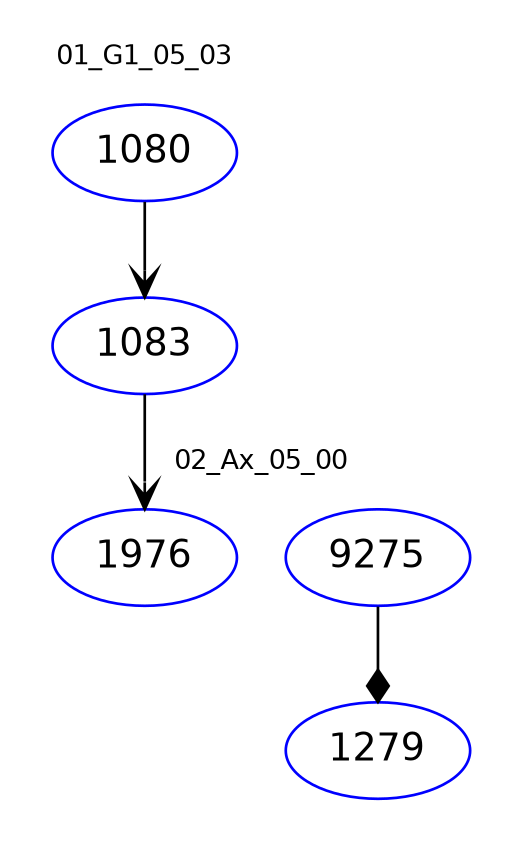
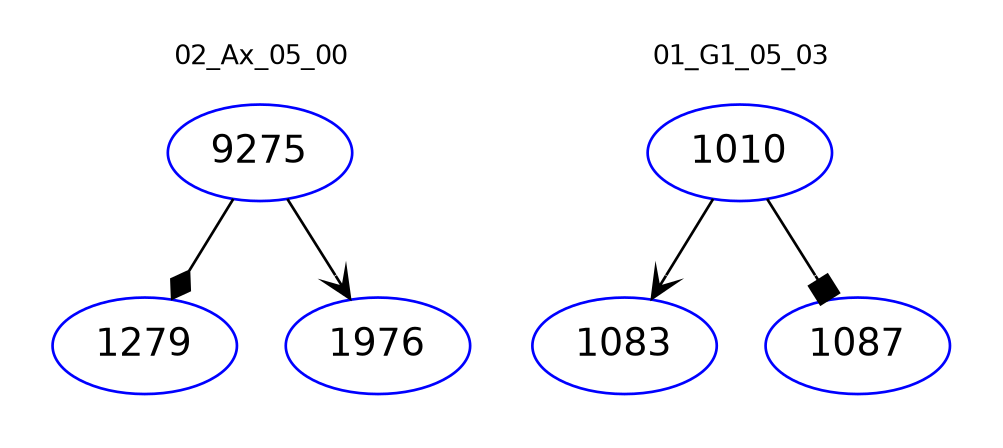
node "1080": label "1080" -> "1010"
node "1087": added
edge "1083" -> "1976": now "9275" -> "1976"
